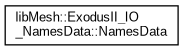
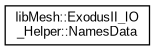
node "libMesh::ExodusII_IO _NamesData::NamesData": label "libMesh::ExodusII_IO _NamesData::NamesData" -> "libMesh::ExodusII_IO _Helper::NamesData"
